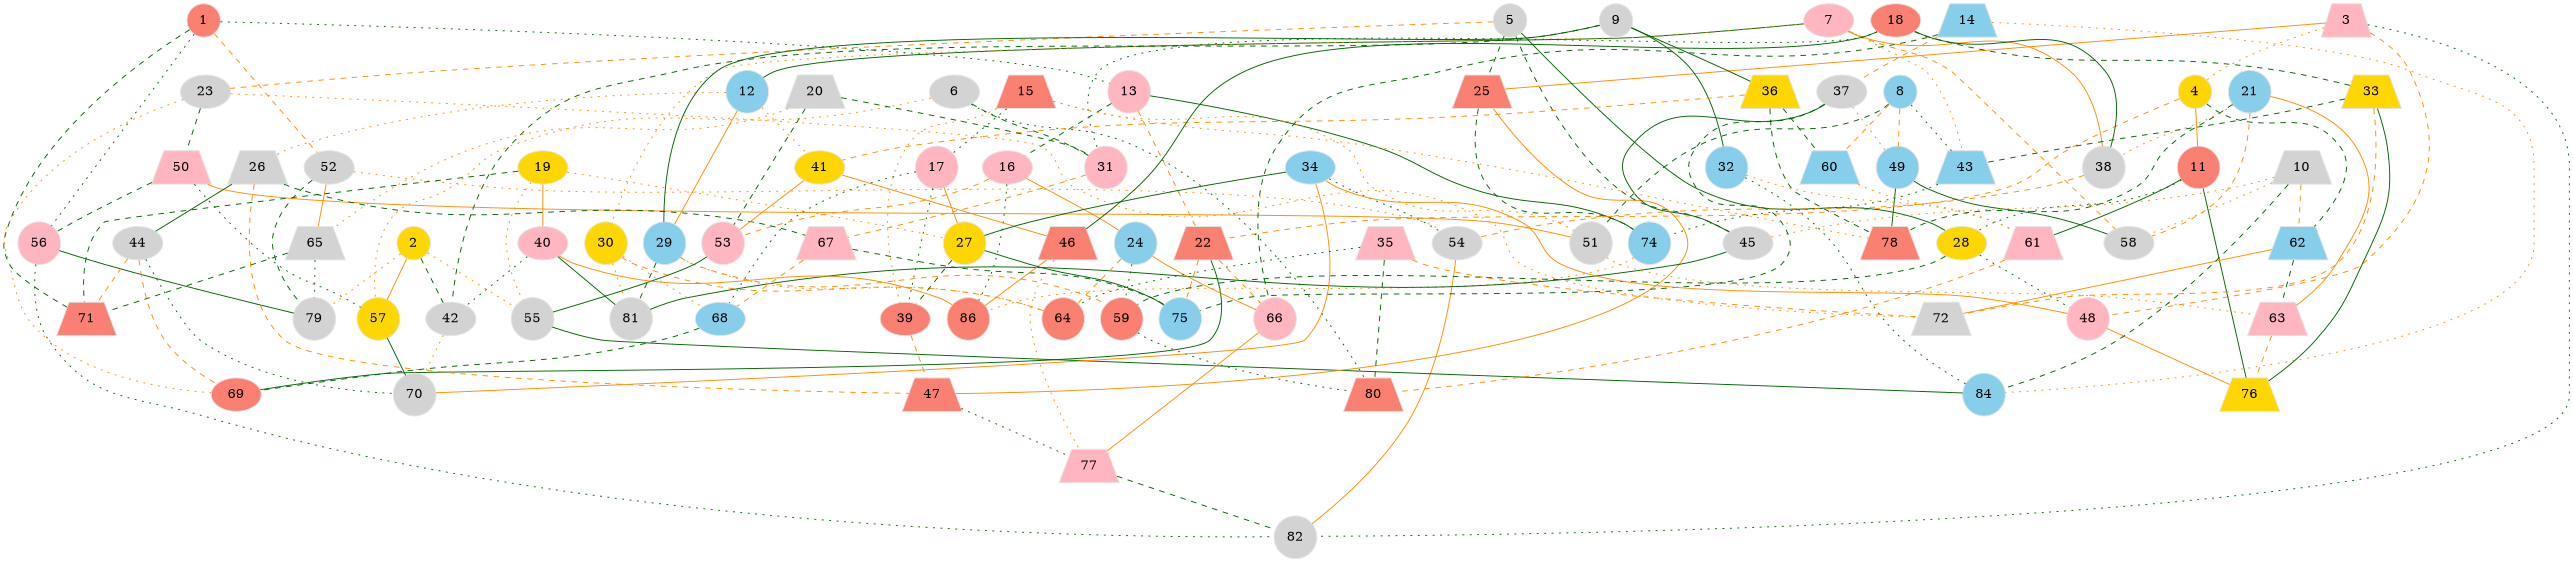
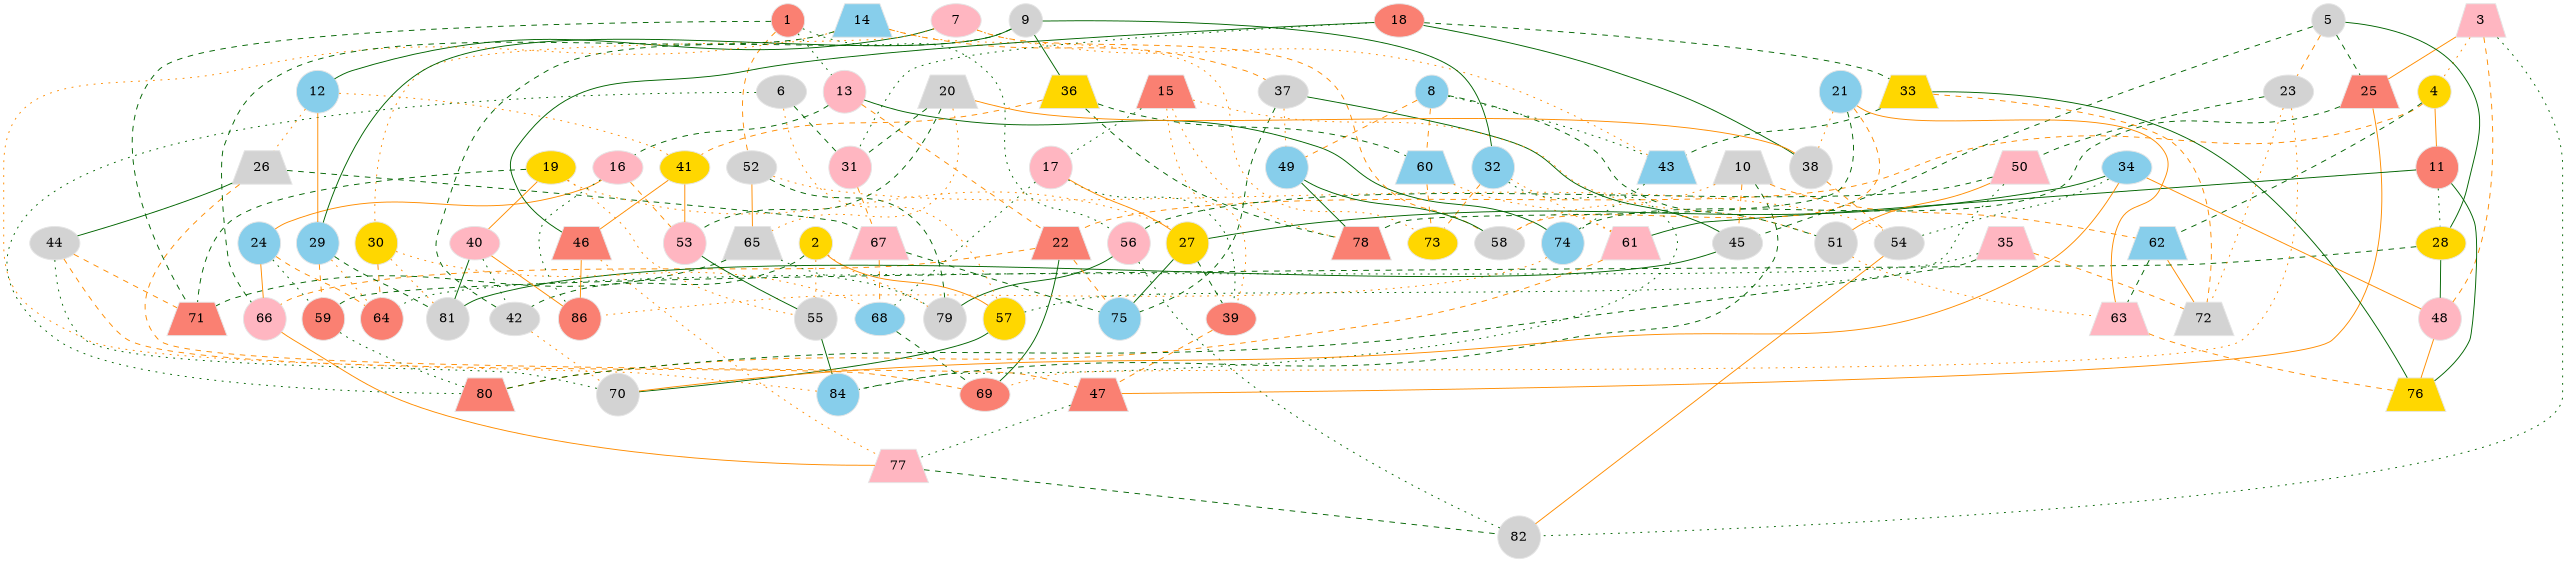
edge "7" -- "38": now "20" -- "38"
edge "10" -- "45": style dotted -> dashed
node "73": added
edge "28" -- "48": style dotted -> solid
